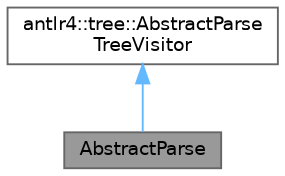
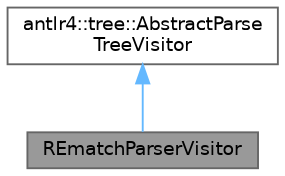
node "AbstractParse": label "AbstractParse" -> "REmatchParserVisitor"
